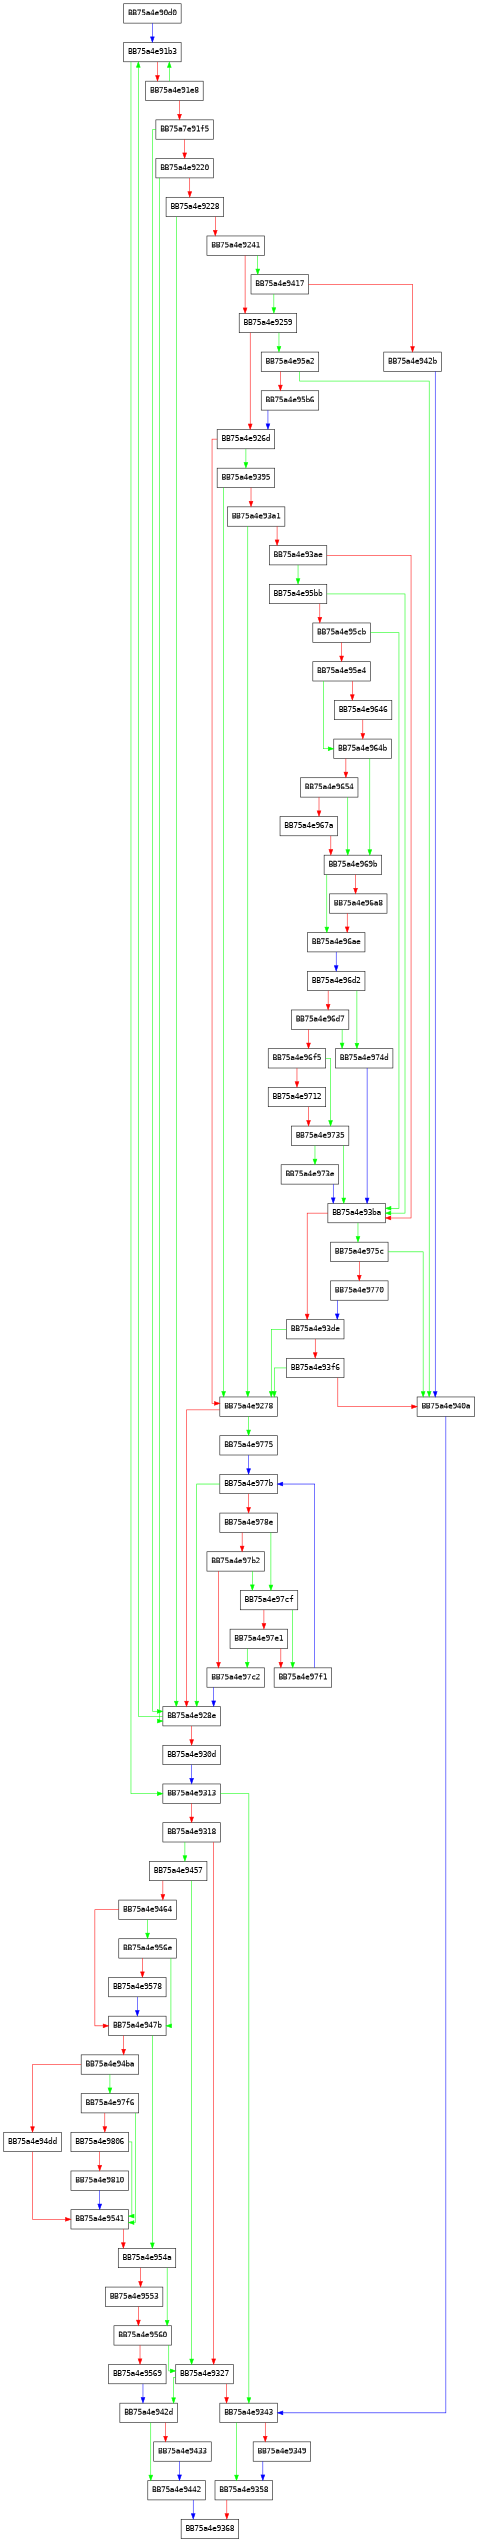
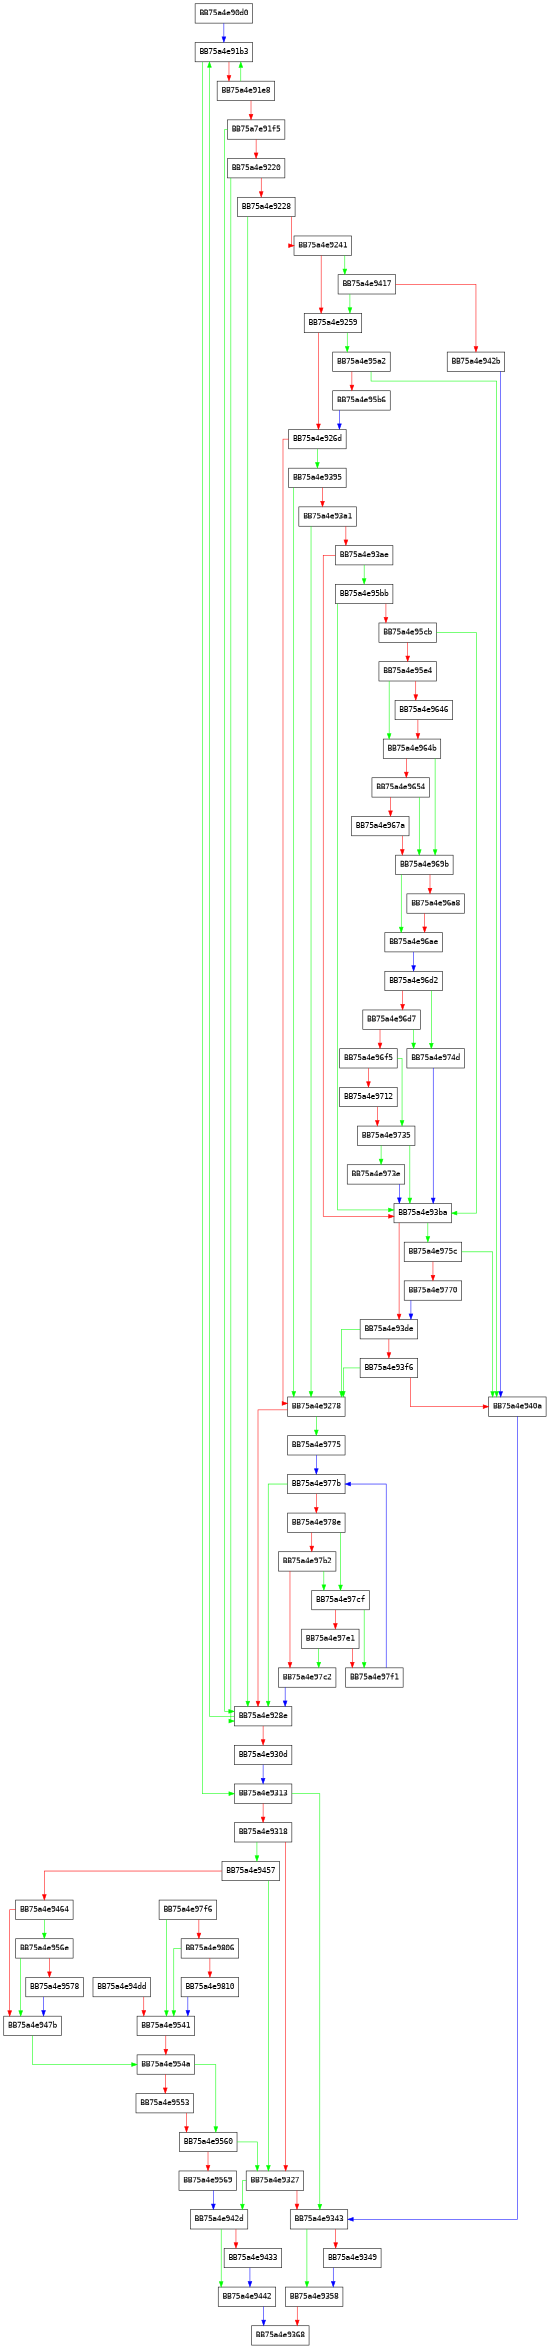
node "BB75a4e94ba": removed
